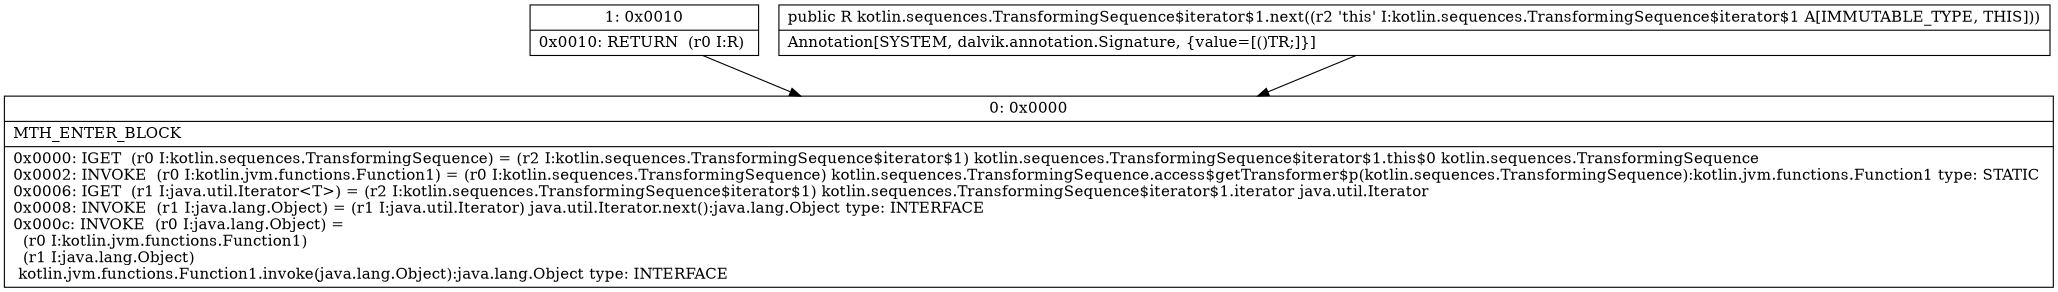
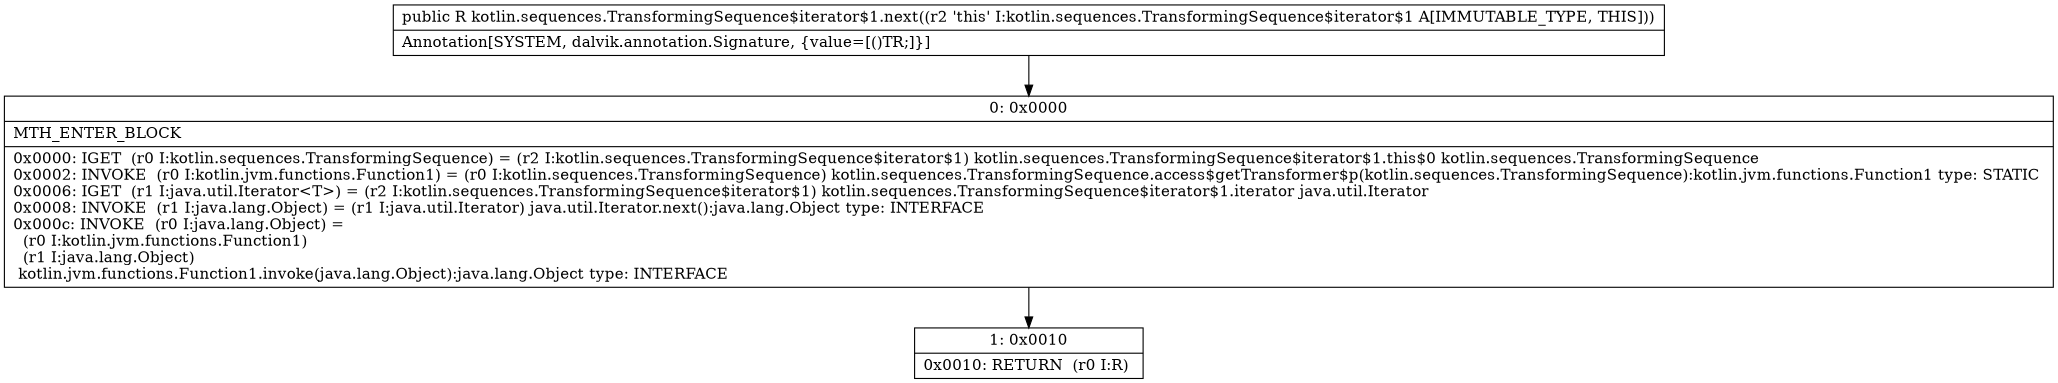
edge "1: 0x0010" -> "0: 0x0000": reversed
